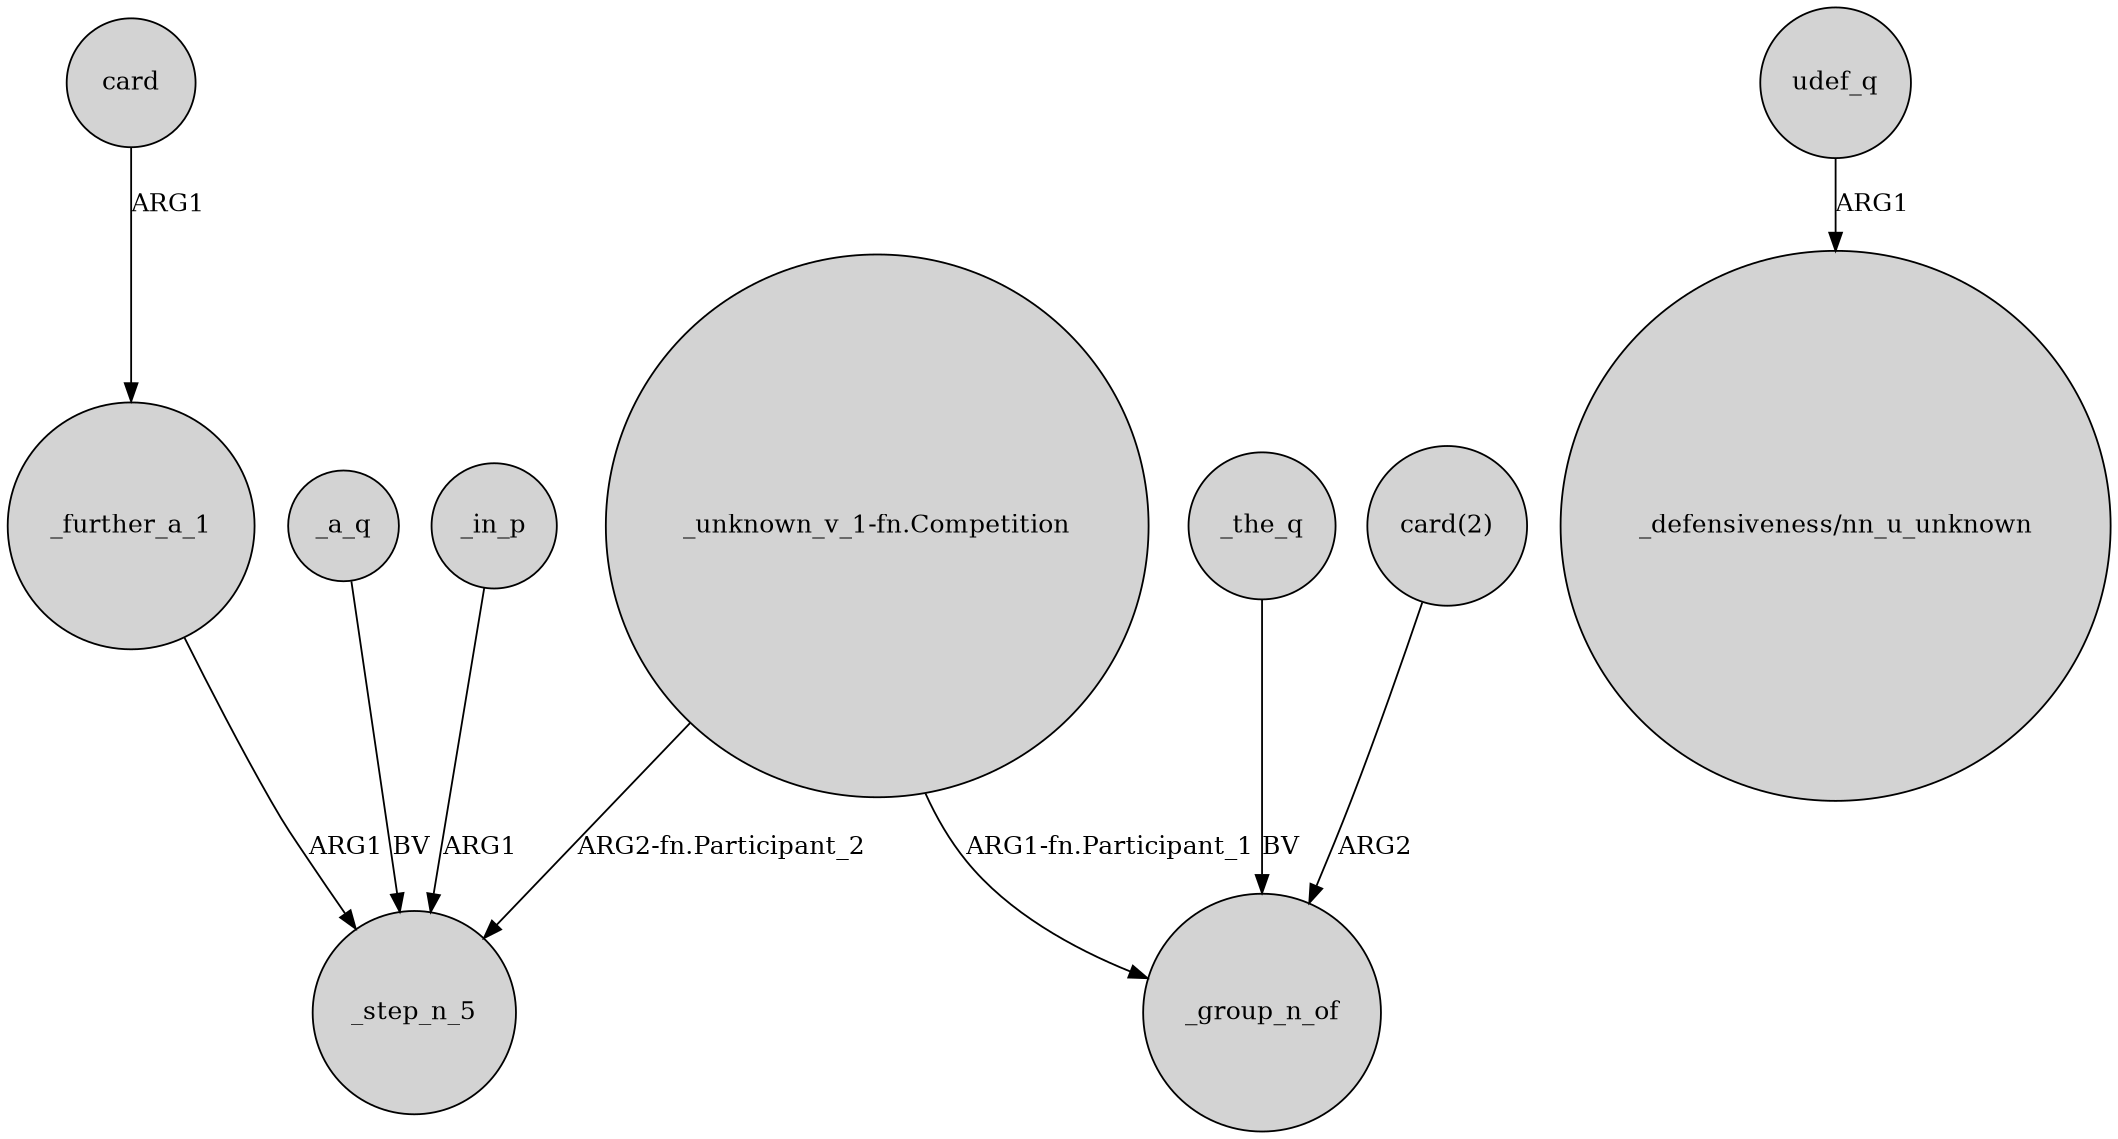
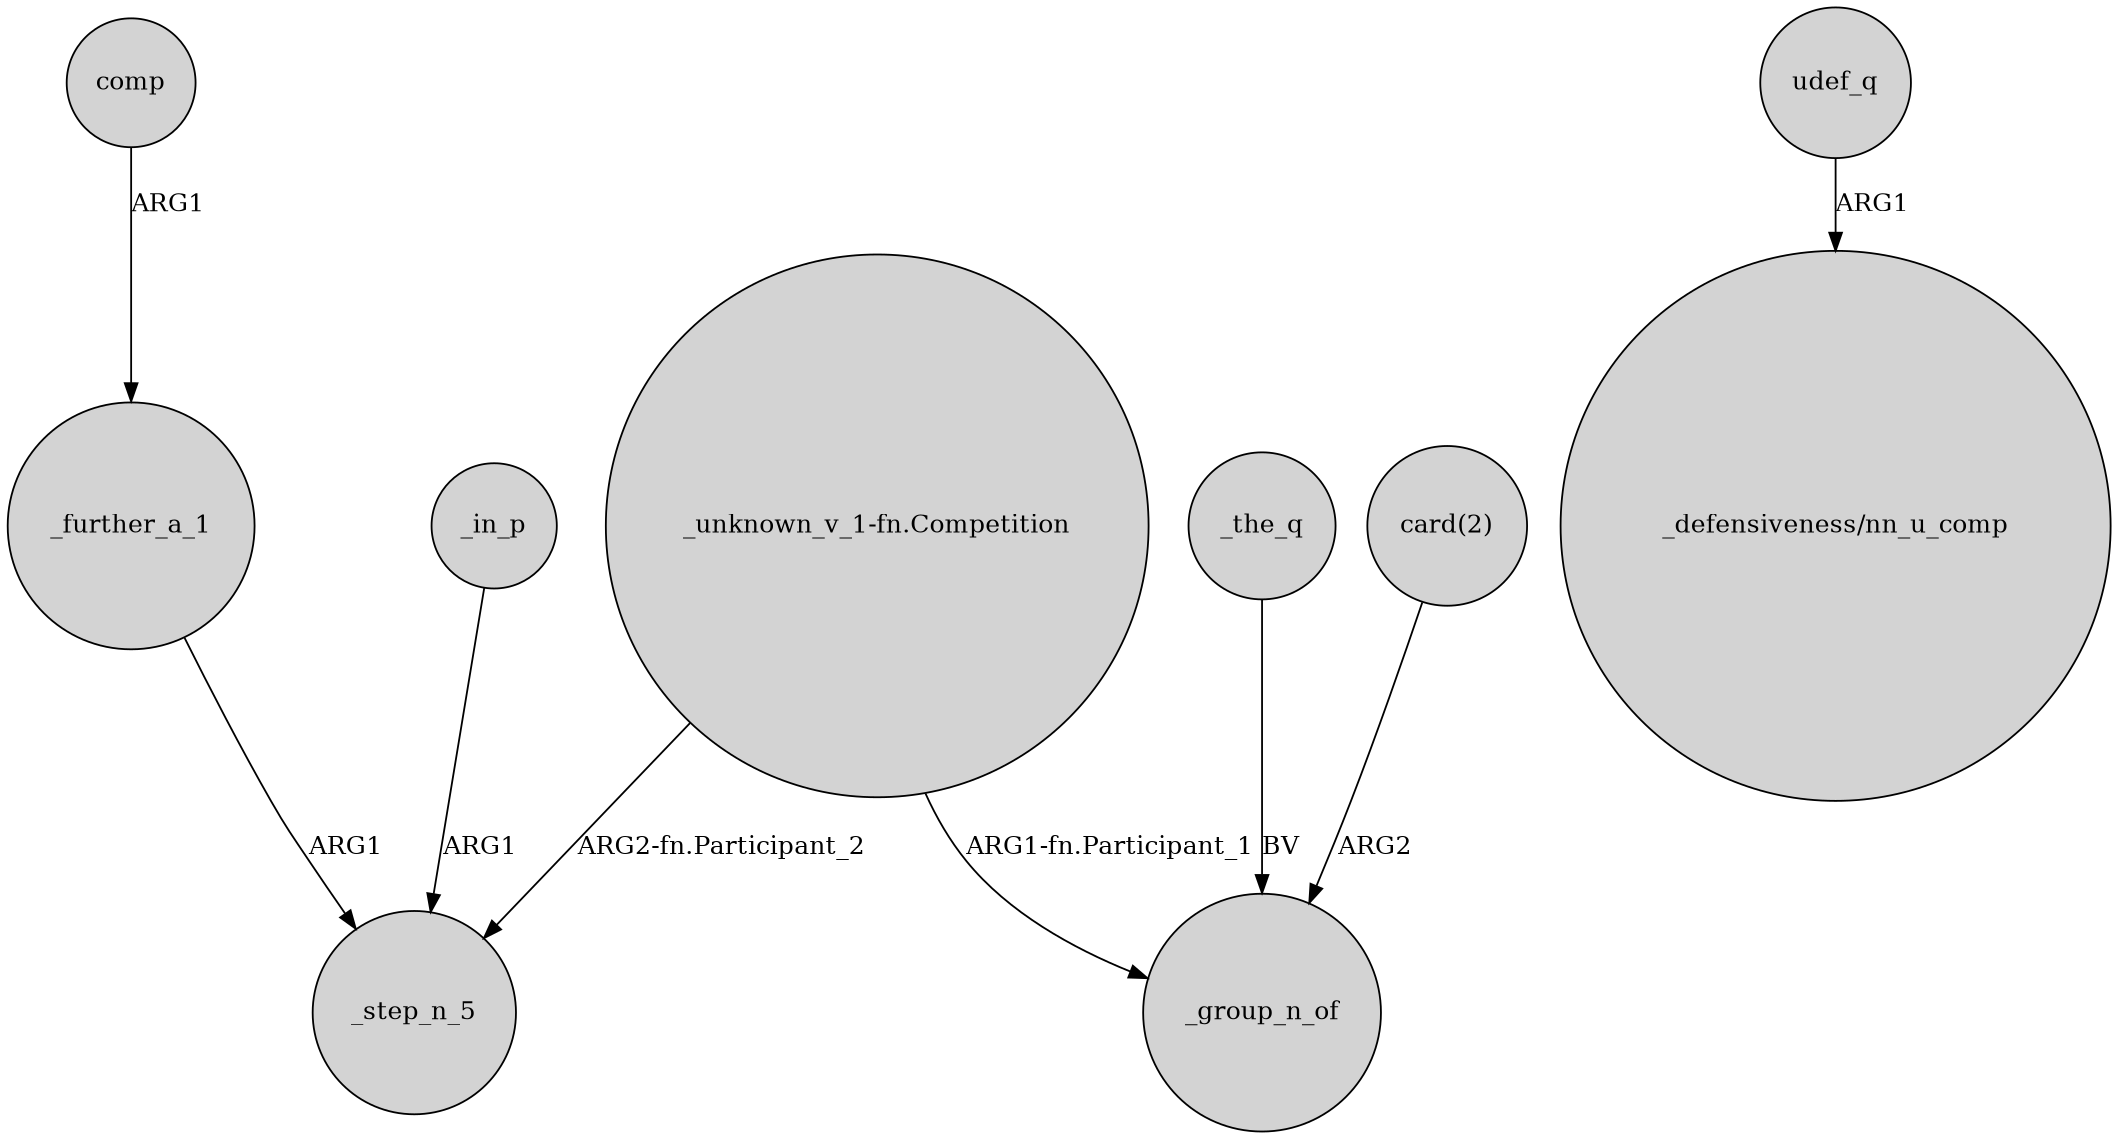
node "card": label "card" -> "comp"
node "_a_q": removed
node "_defensiveness/nn_u_unknown": label "_defensiveness/nn_u_unknown" -> "_defensiveness/nn_u_comp"
